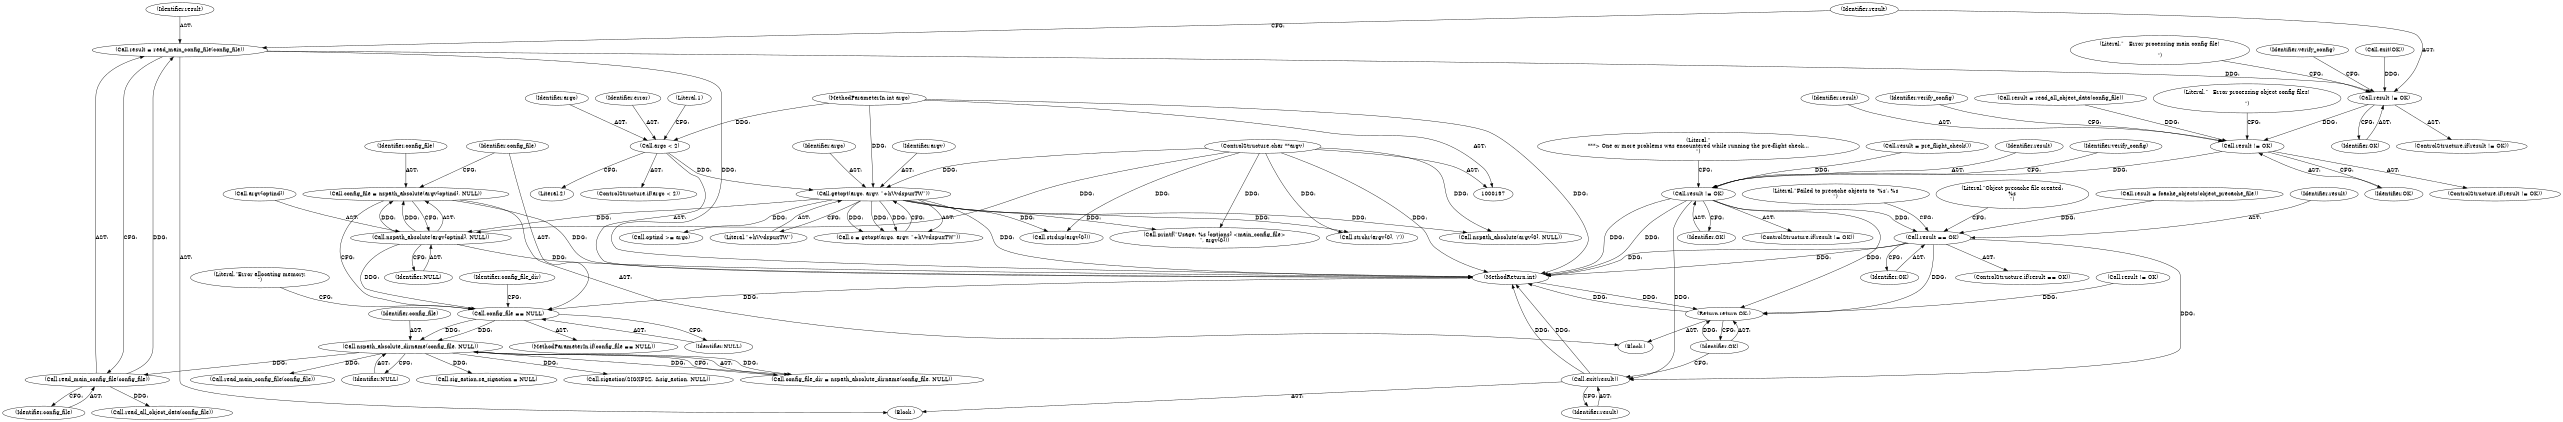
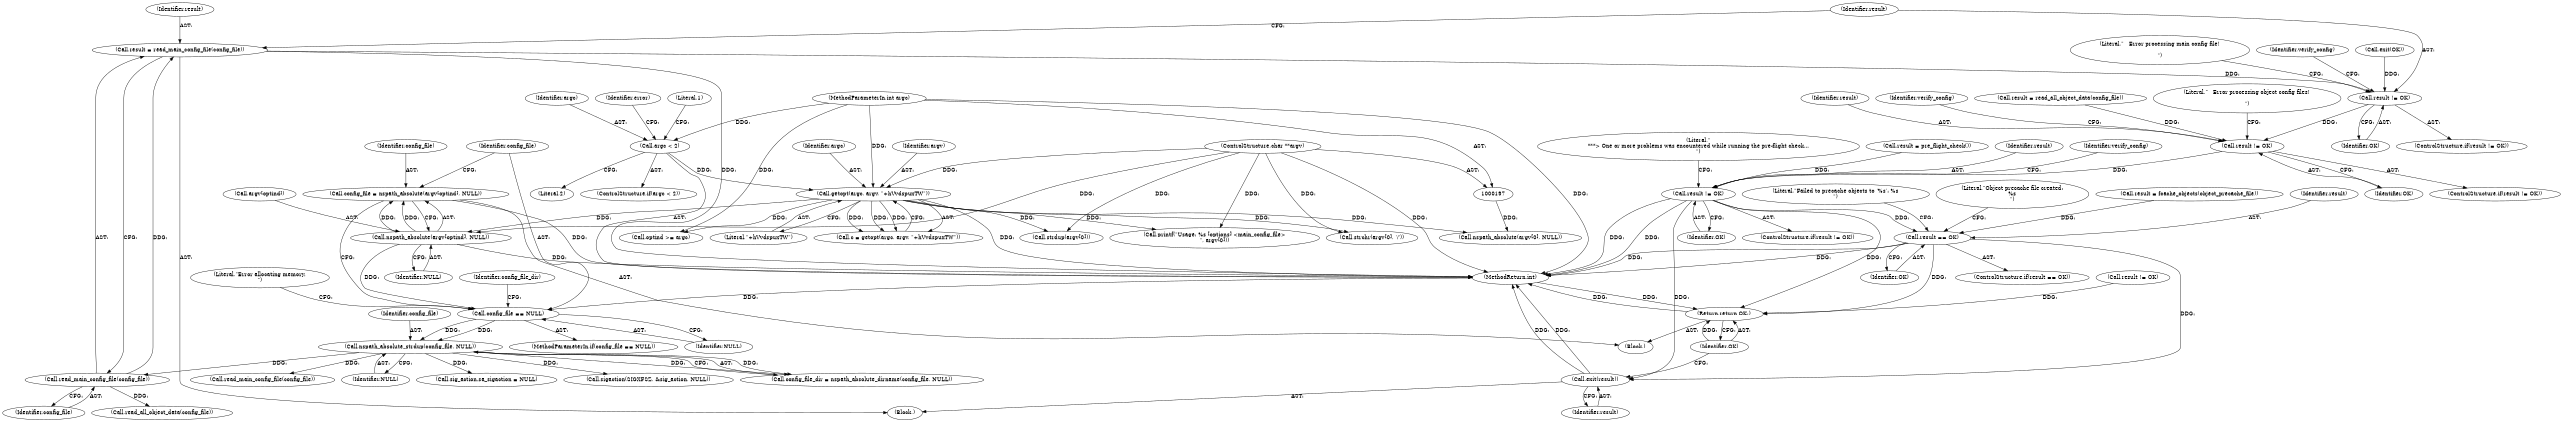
edge "(Identifier,error)" -> "(Call,argc < 2)": label "AST: " -> "CFG: "
edge "(MethodParameterIn,int argc)" -> "(Call,optind >= argc)": added, label "DDG:"
edge "(ControlStructure,char **argv)" -> "(Call,nspath_absolute(argv[0], NULL))": now "1000197" -> "(Call,nspath_absolute(argv[0], NULL))"
node "(Call,nspath_absolute_dirname(config_file, NULL))": label "(Call,nspath_absolute_dirname(config_file, NULL))" -> "(Call,nspath_absolute_strdup(config_file, NULL))"
